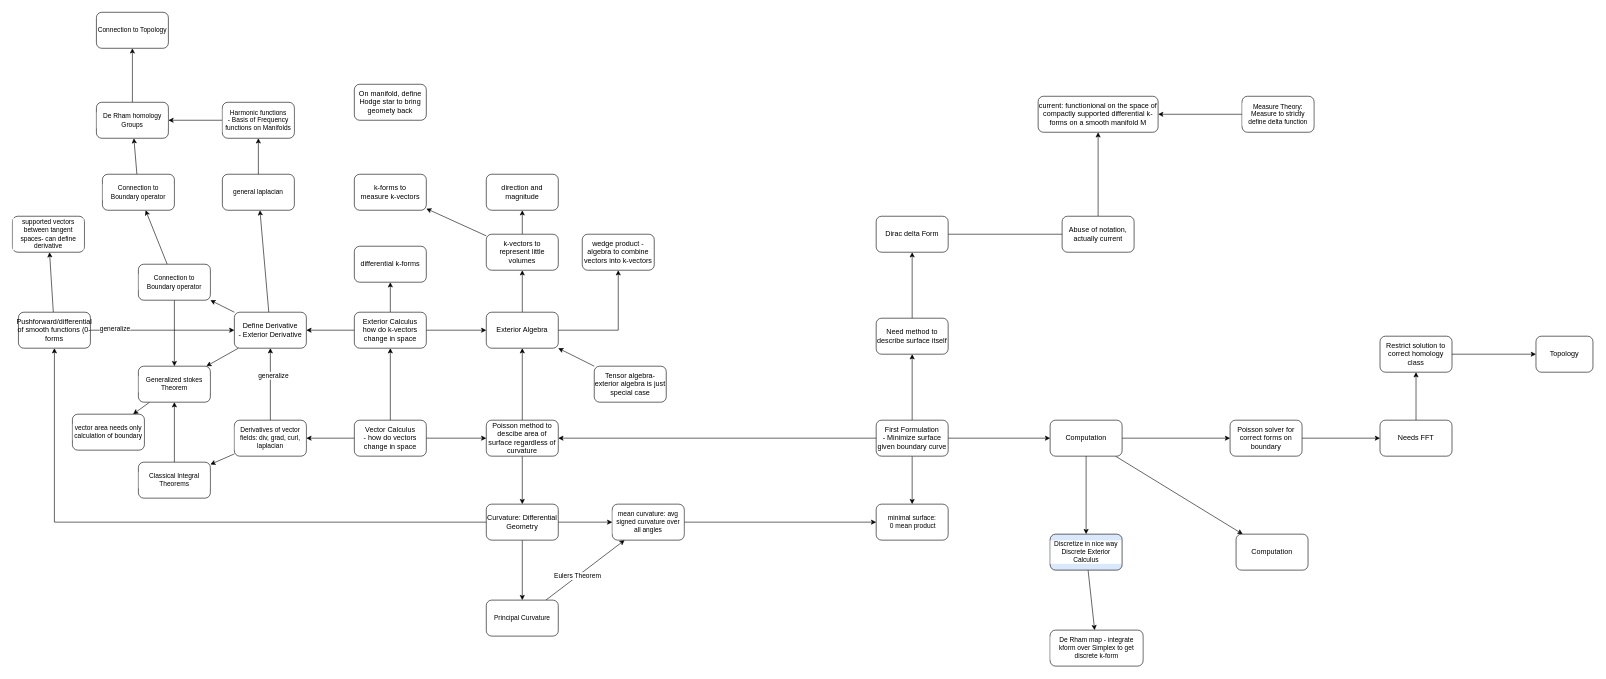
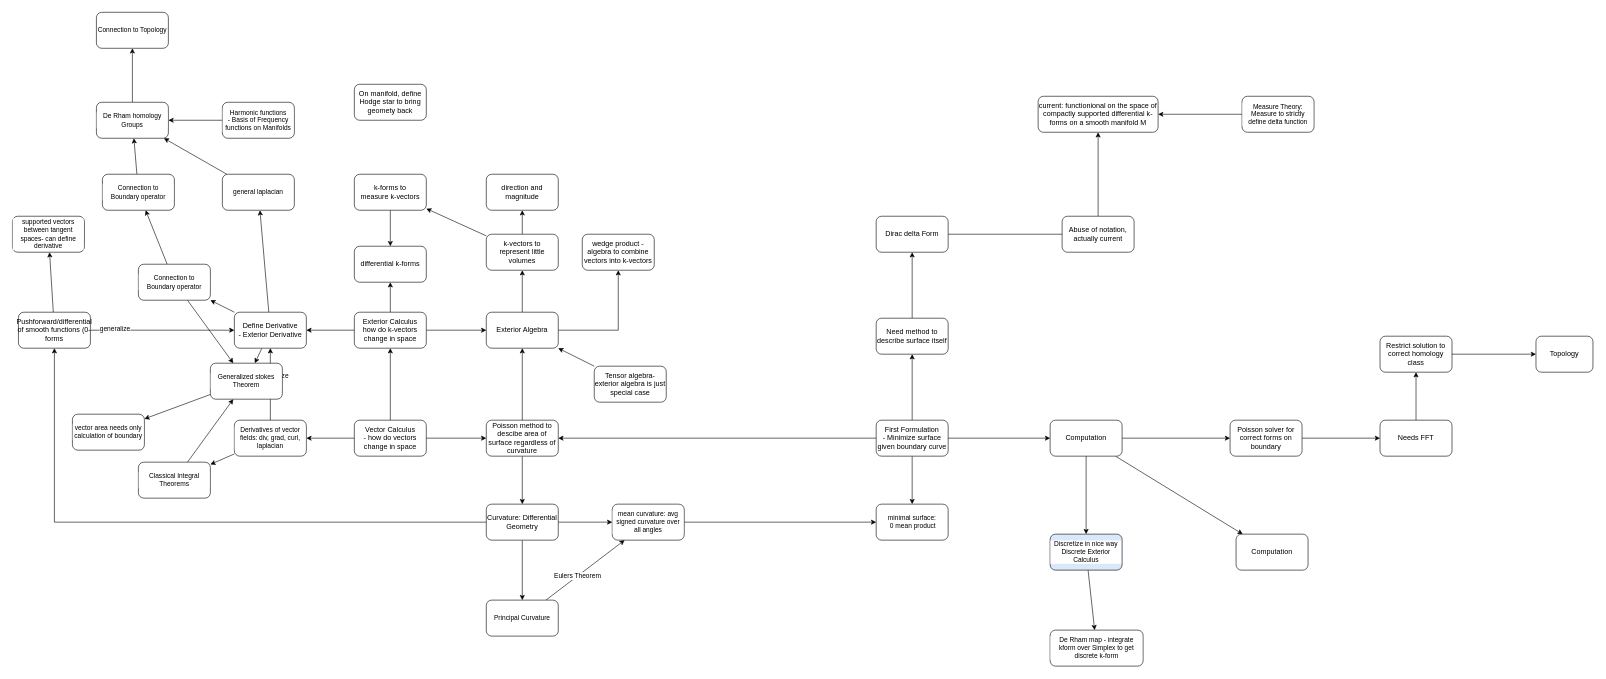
edge "general laplacian" -> "Harmonic functions - Basis of Frequency functions on Manifolds": now "general laplacian" -> "De Rham homology Groups"
edge "k-forms to measure k-vectors" -> "differential k-forms": added
node "Generalized stokes Theorem": moved (174, 384) -> (246, 381)
